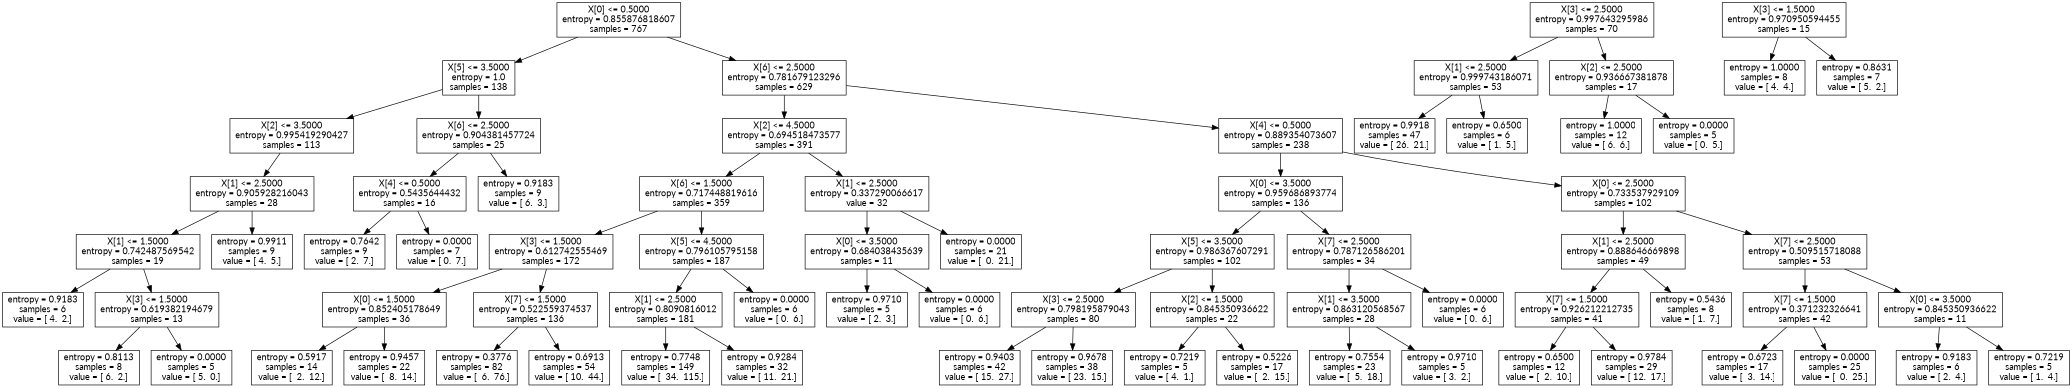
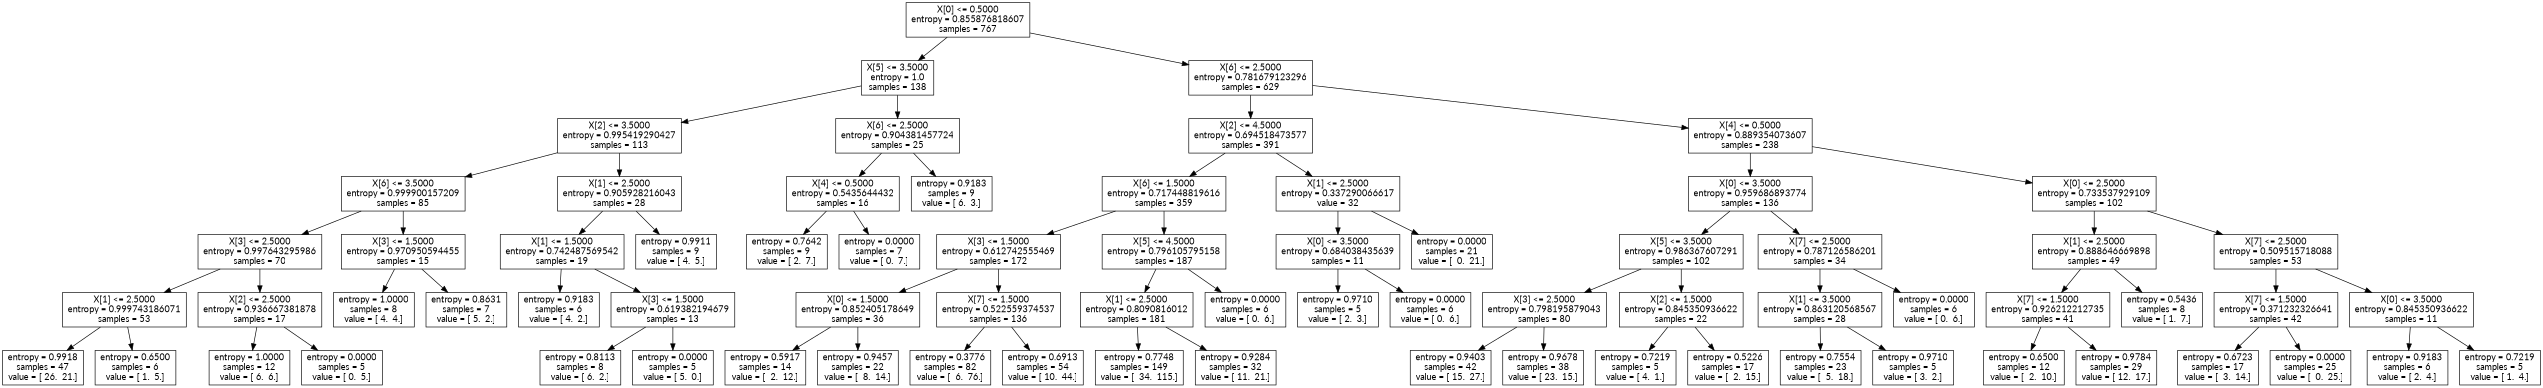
node "X[6] <= 3.5000 entropy = 0.999900157209 samples = 85": added
